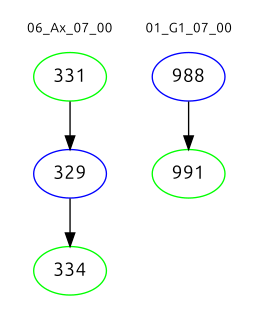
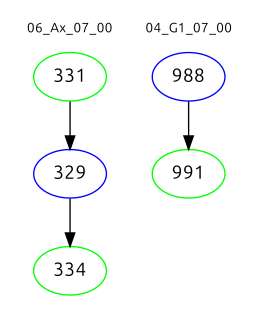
cluster "01_G1_07_00": label "01_G1_07_00" -> "04_G1_07_00"
